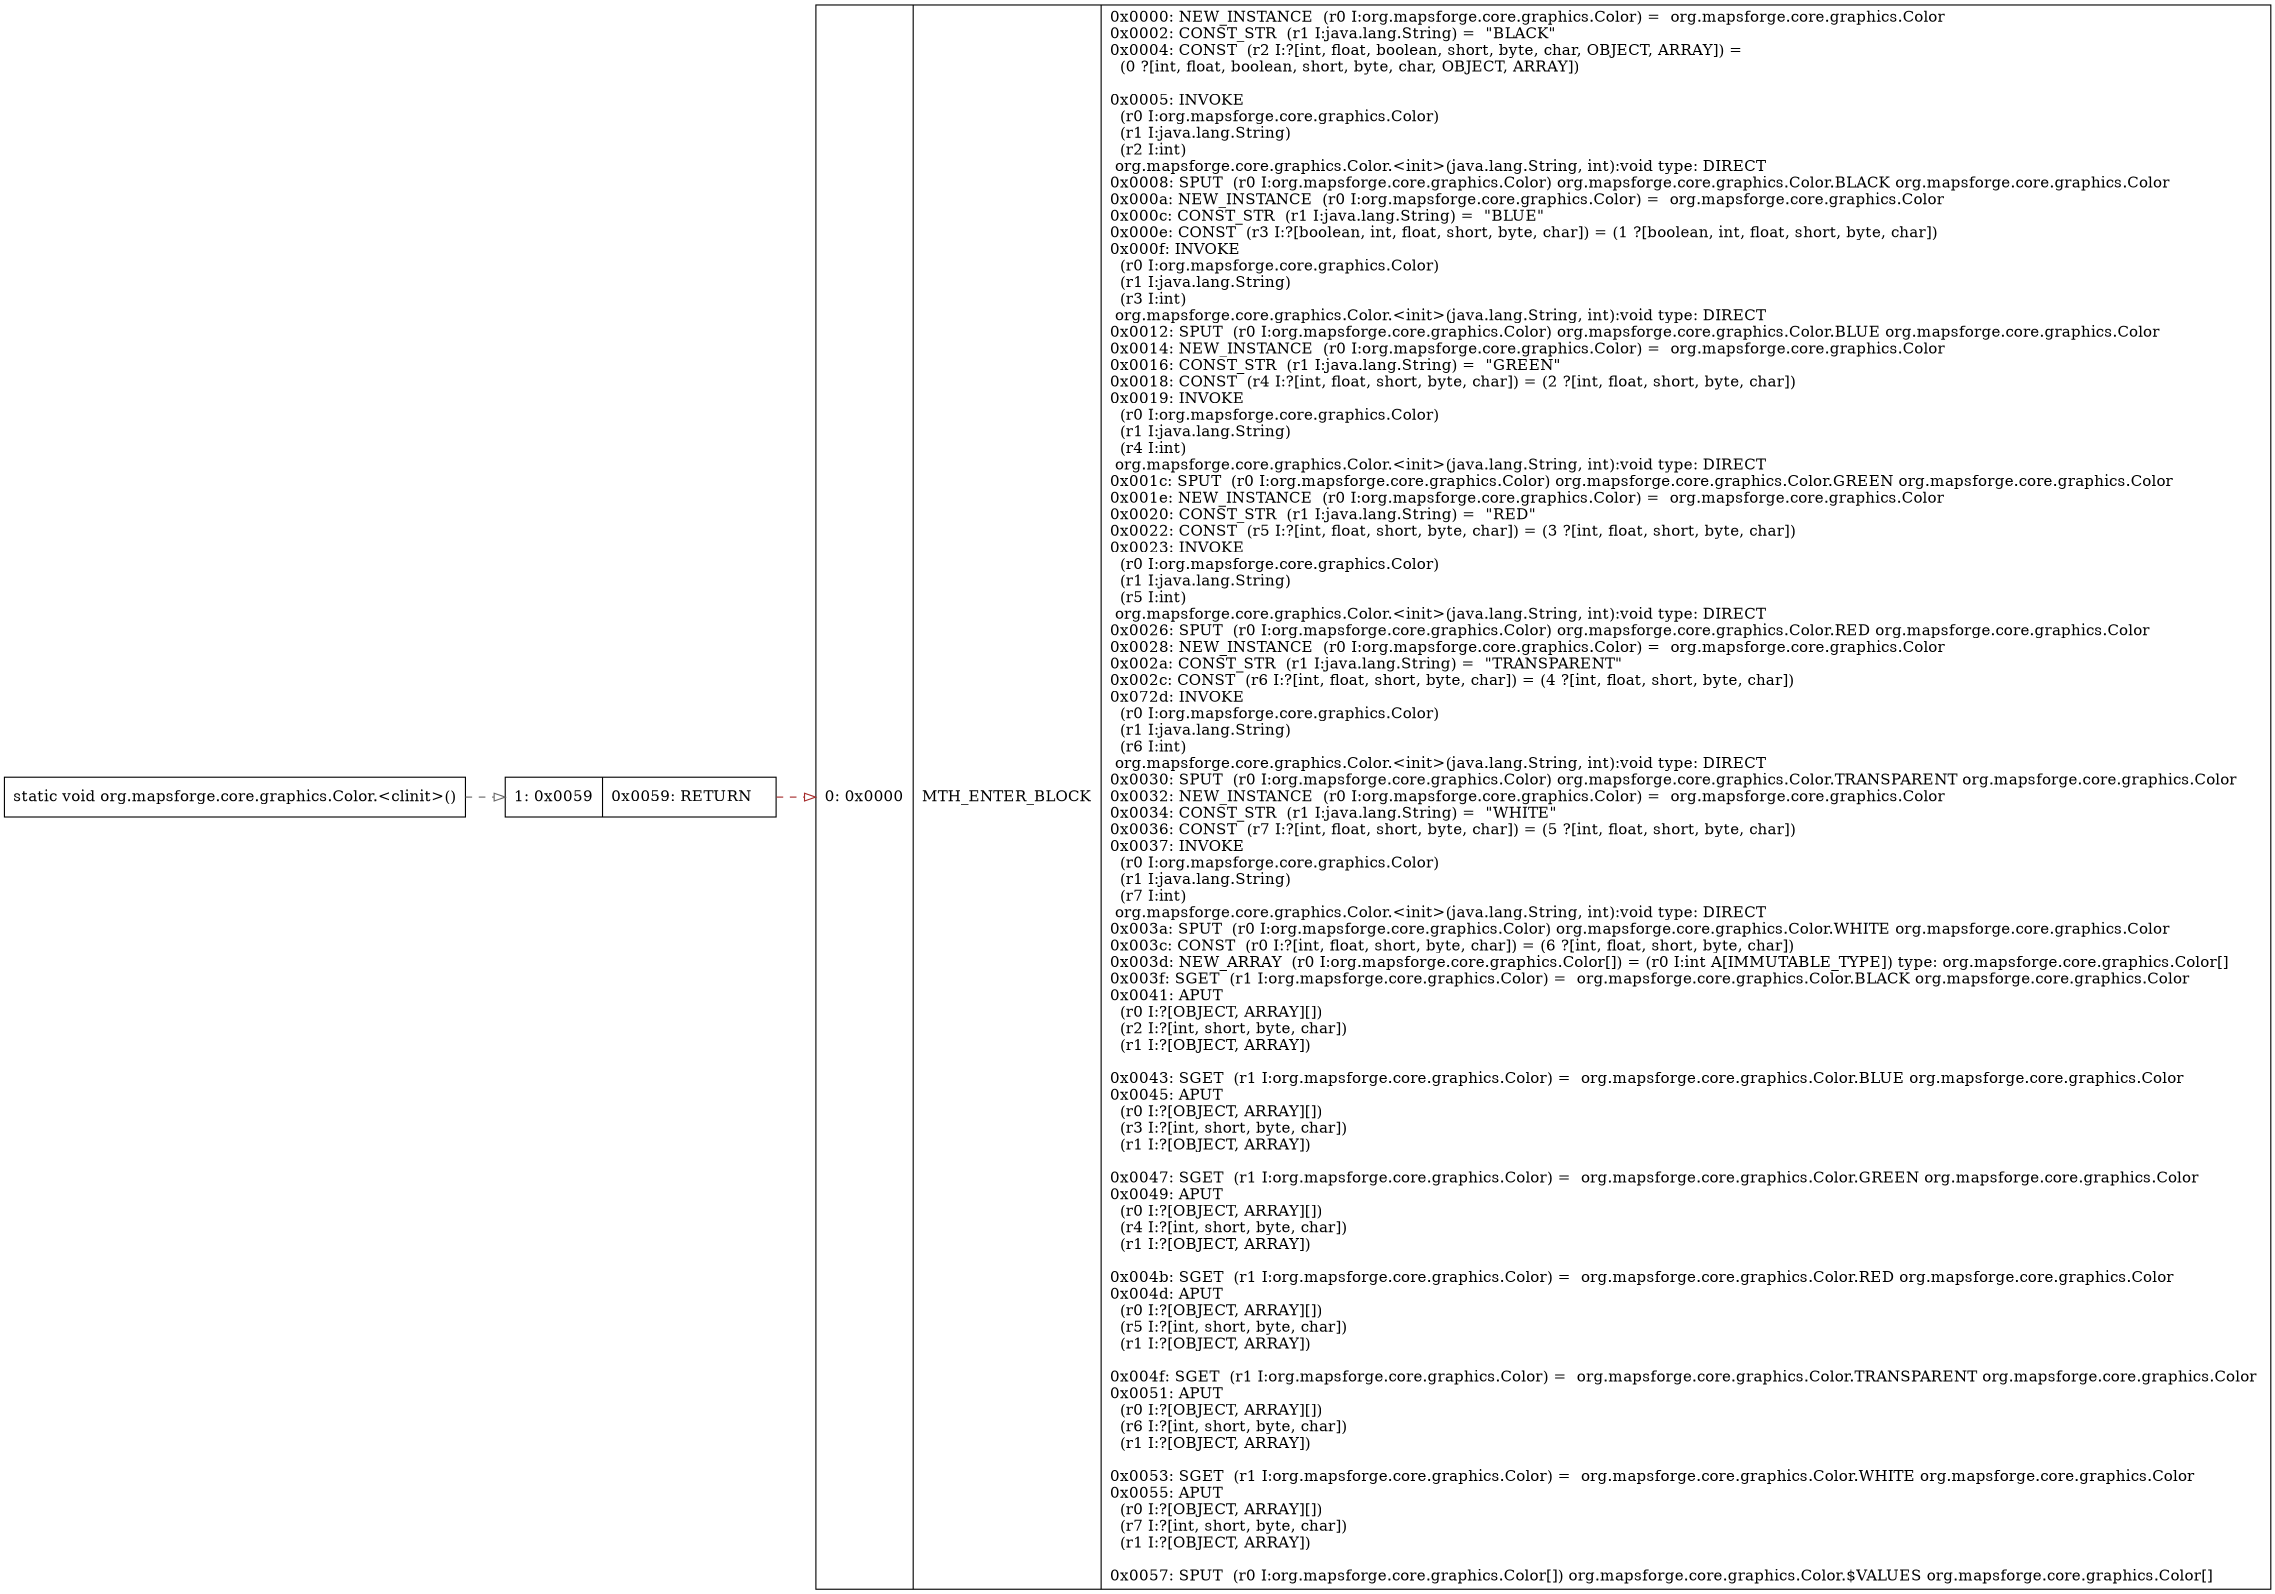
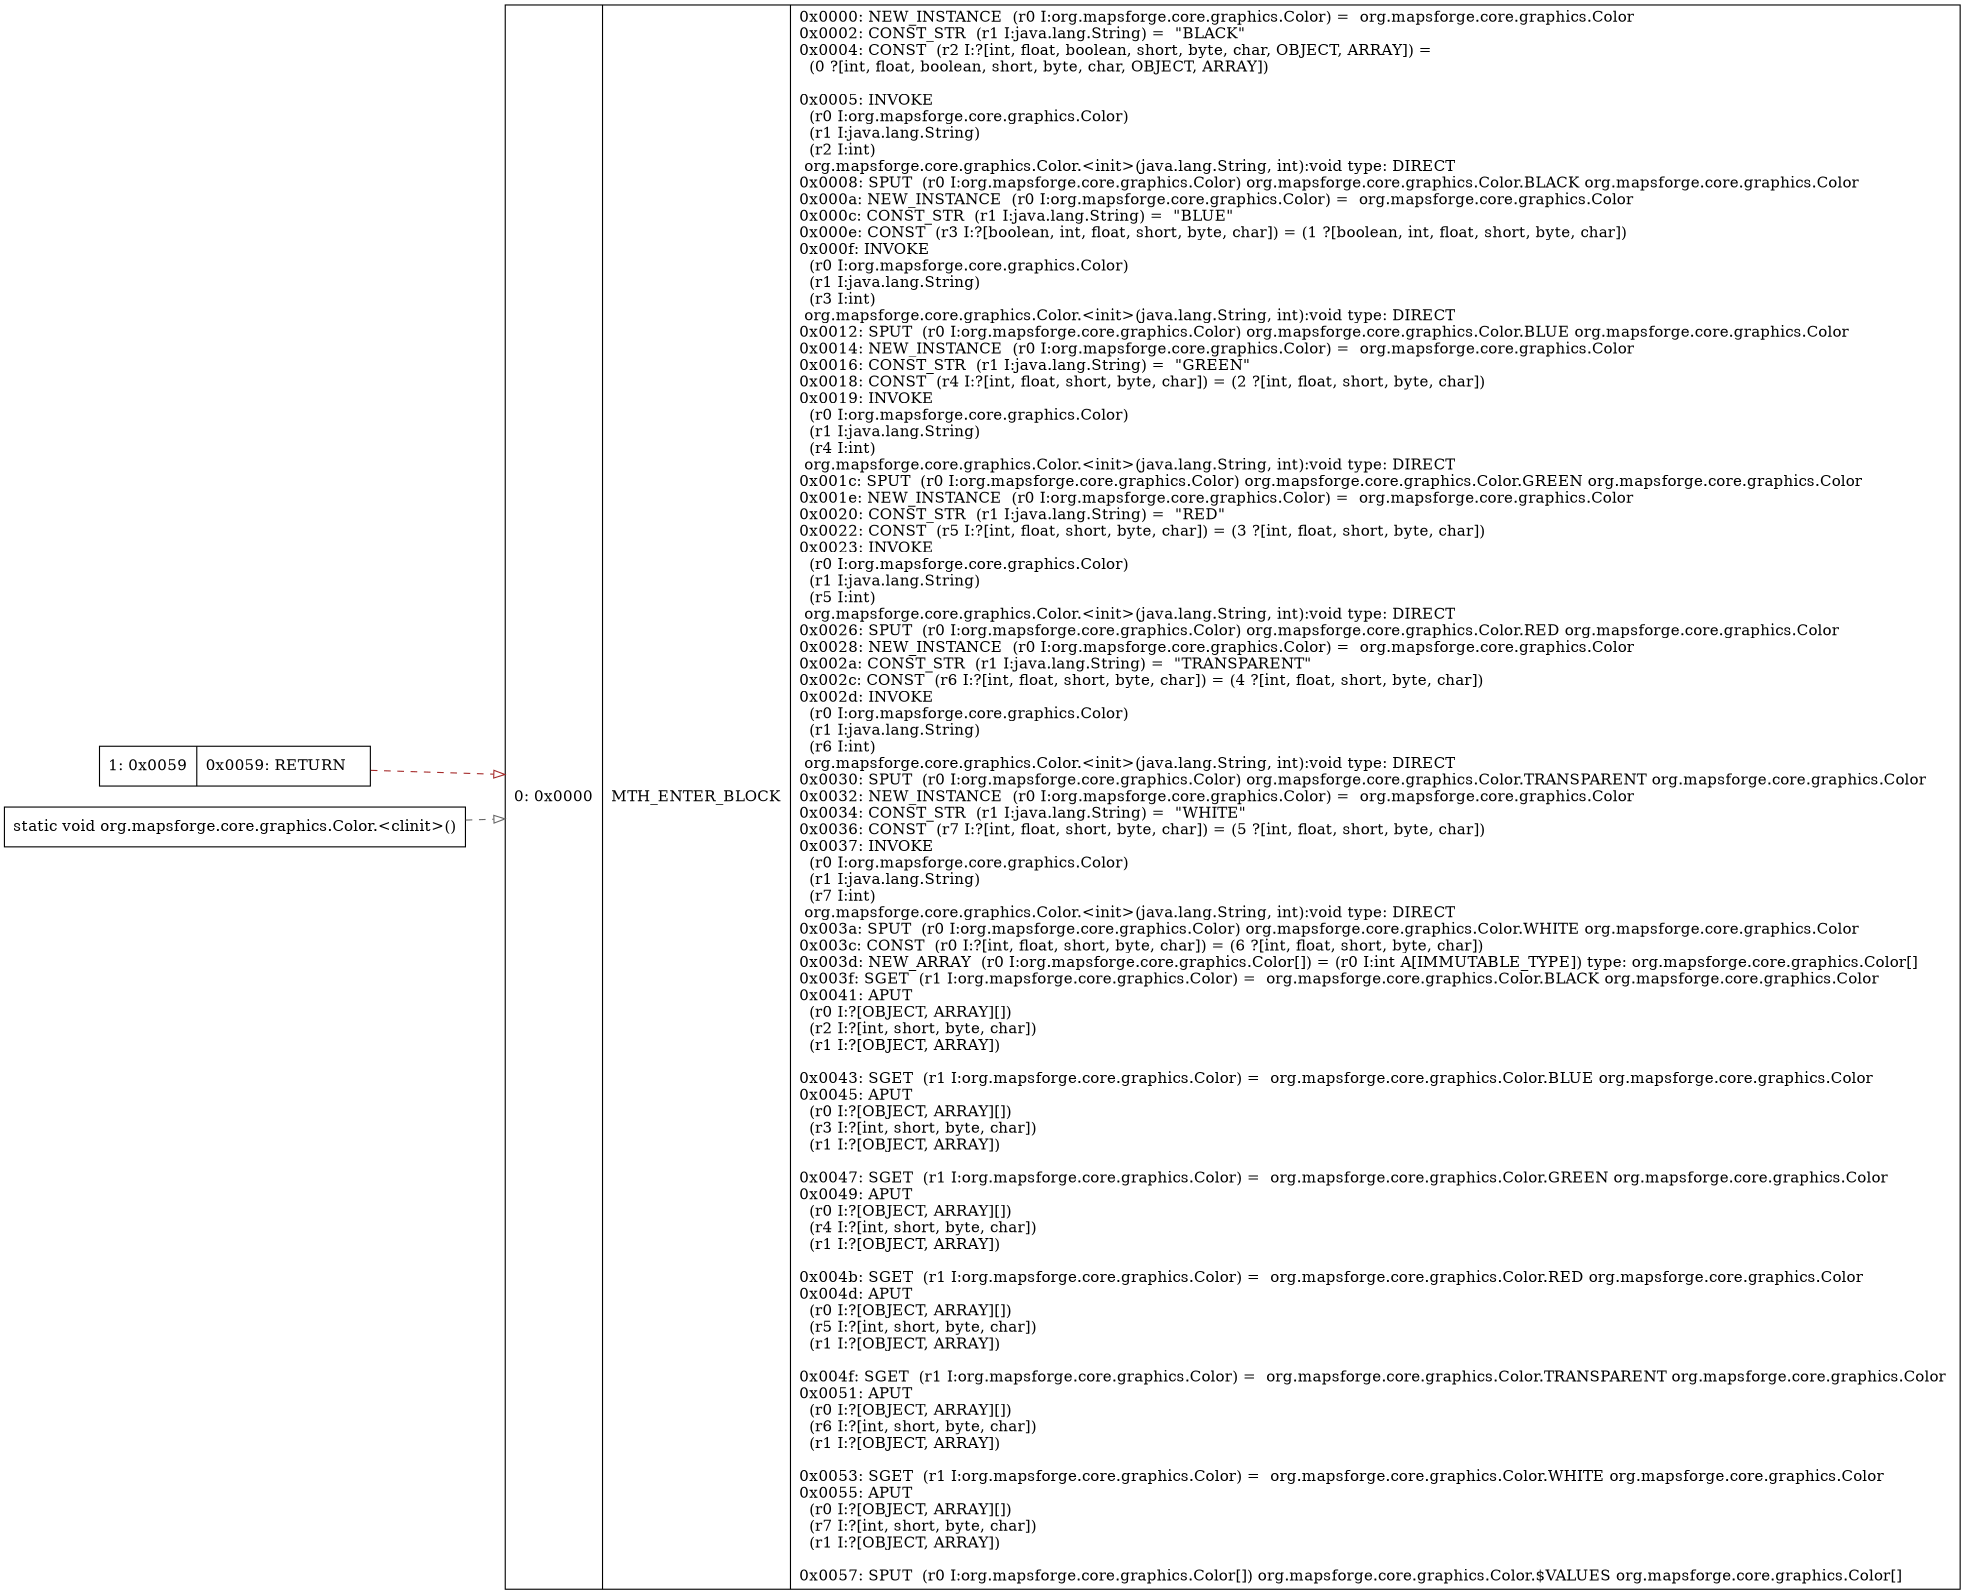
node "0: 0x0000": text "0x072d: INVOKE" -> "0x002d: INVOKE"
edge "static void org.mapsforge.core.graphics.Color.<clinit>()" -> "1: 0x0059": now "static void org.mapsforge.core.graphics.Color.<clinit>()" -> "0: 0x0000"
